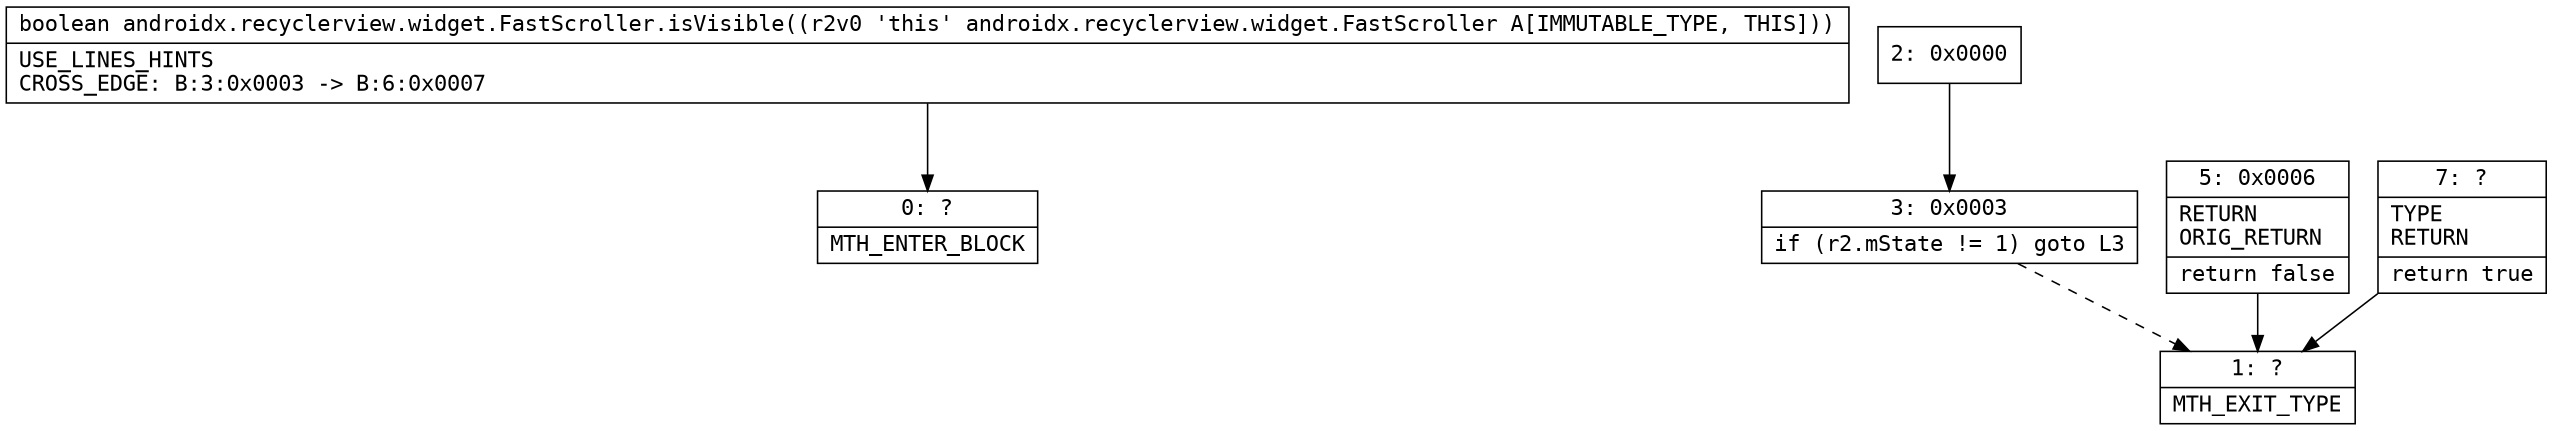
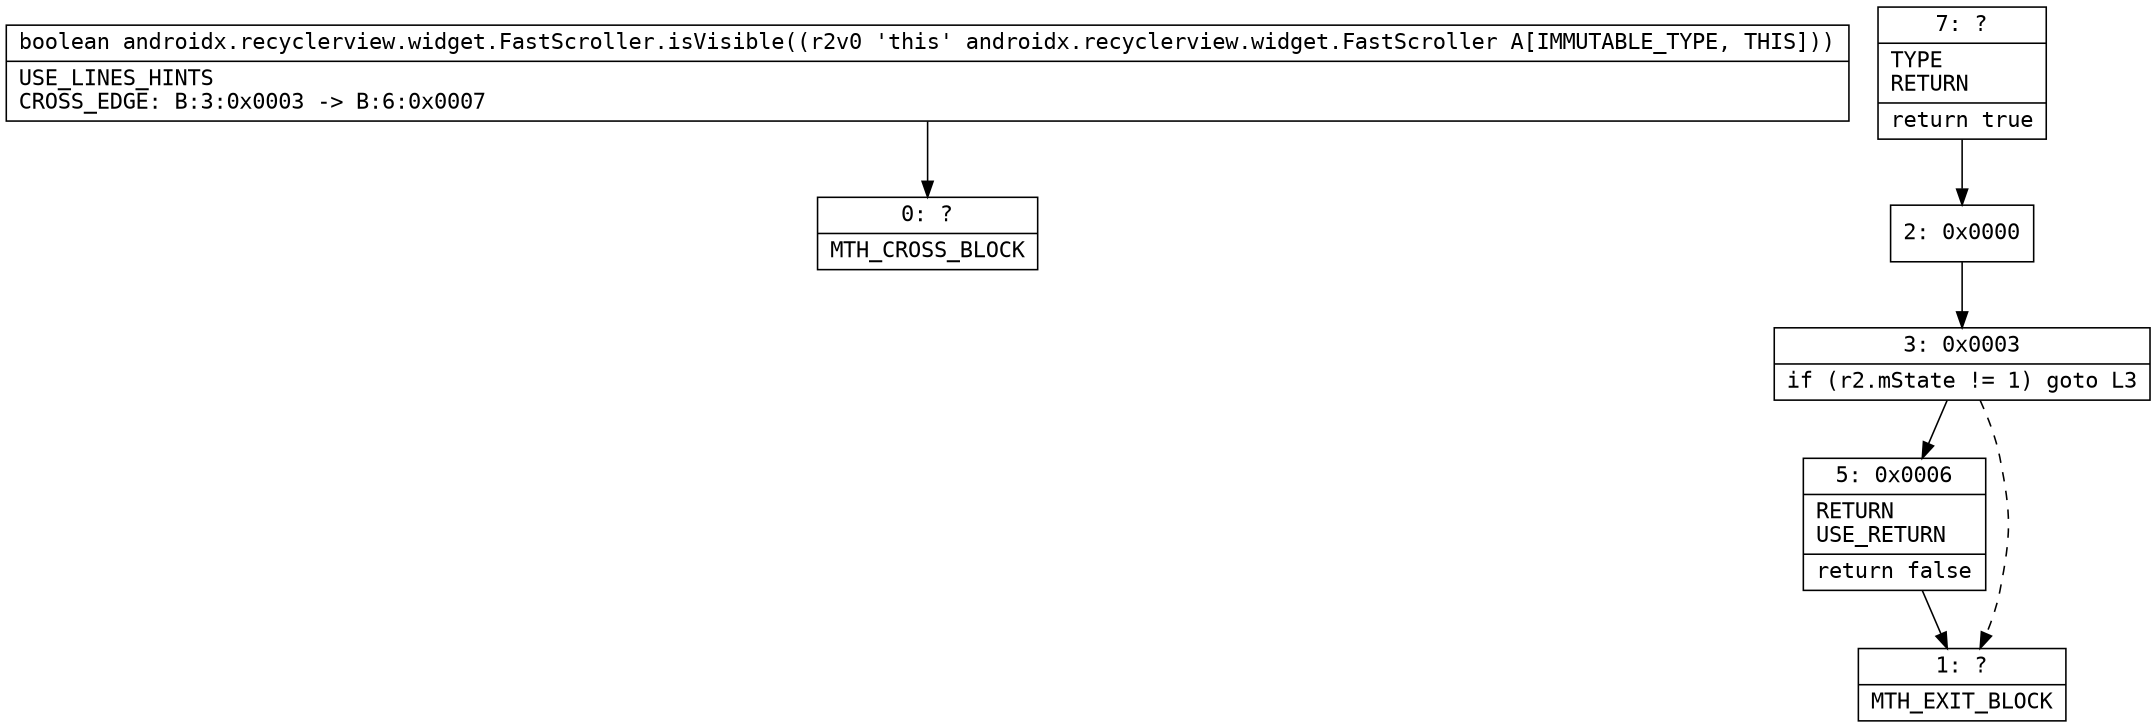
node "5: 0x0006": text "ORIG_RETURN" -> "USE_RETURN"
node "0: ?": text "MTH_ENTER_BLOCK" -> "MTH_CROSS_BLOCK"
edge "7: ?" -> "1: ?": now "7: ?" -> "2: 0x0000"
node "1: ?": text "MTH_EXIT_TYPE" -> "MTH_EXIT_BLOCK"
edge "3: 0x0003" -> "5: 0x0006": added
